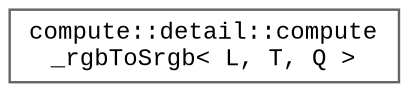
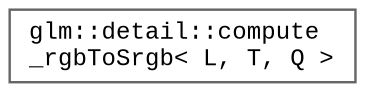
node "compute::detail::compute _rgbToSrgb< L, T, Q >": label "compute::detail::compute _rgbToSrgb< L, T, Q >" -> "glm::detail::compute _rgbToSrgb< L, T, Q >"
